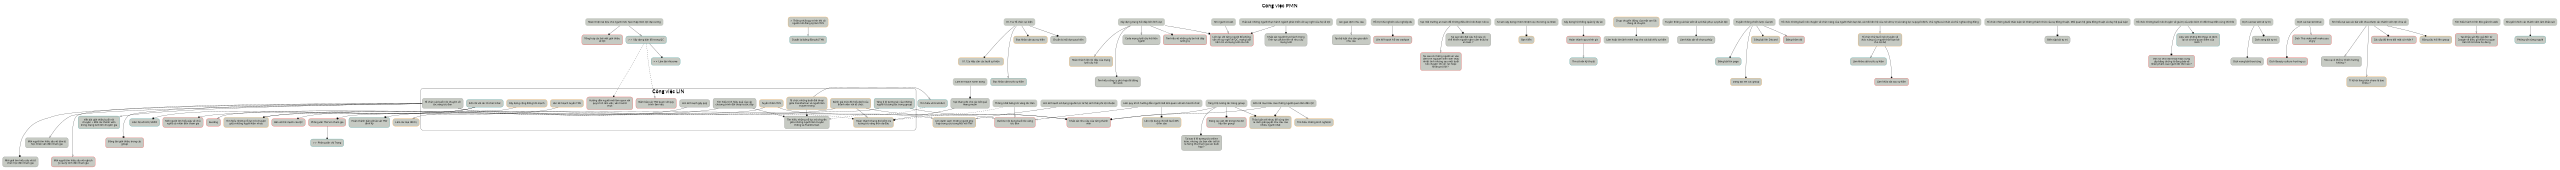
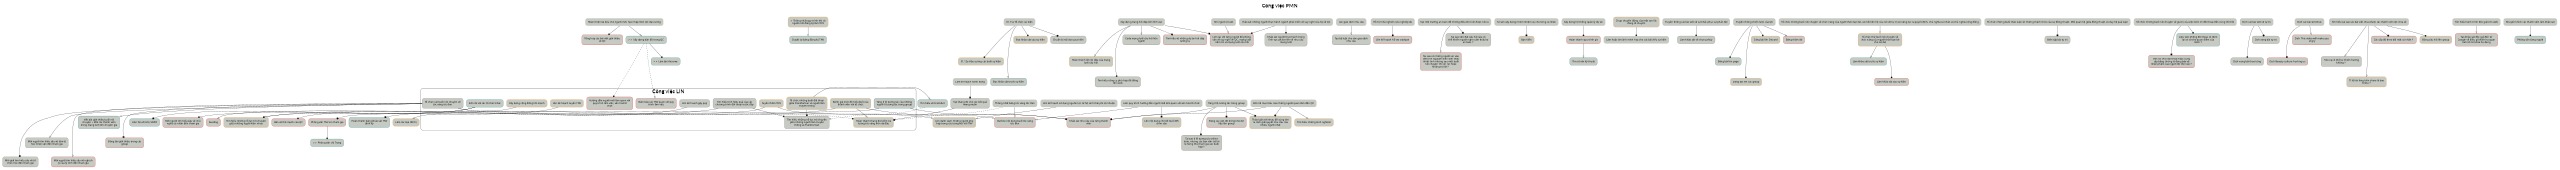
node "01.12a Hậu cần các buổi sự kiện": label "01.12a Hậu cần các buổi sự kiện" -> "01.12a Hậu cương các buổi sự kiện"
